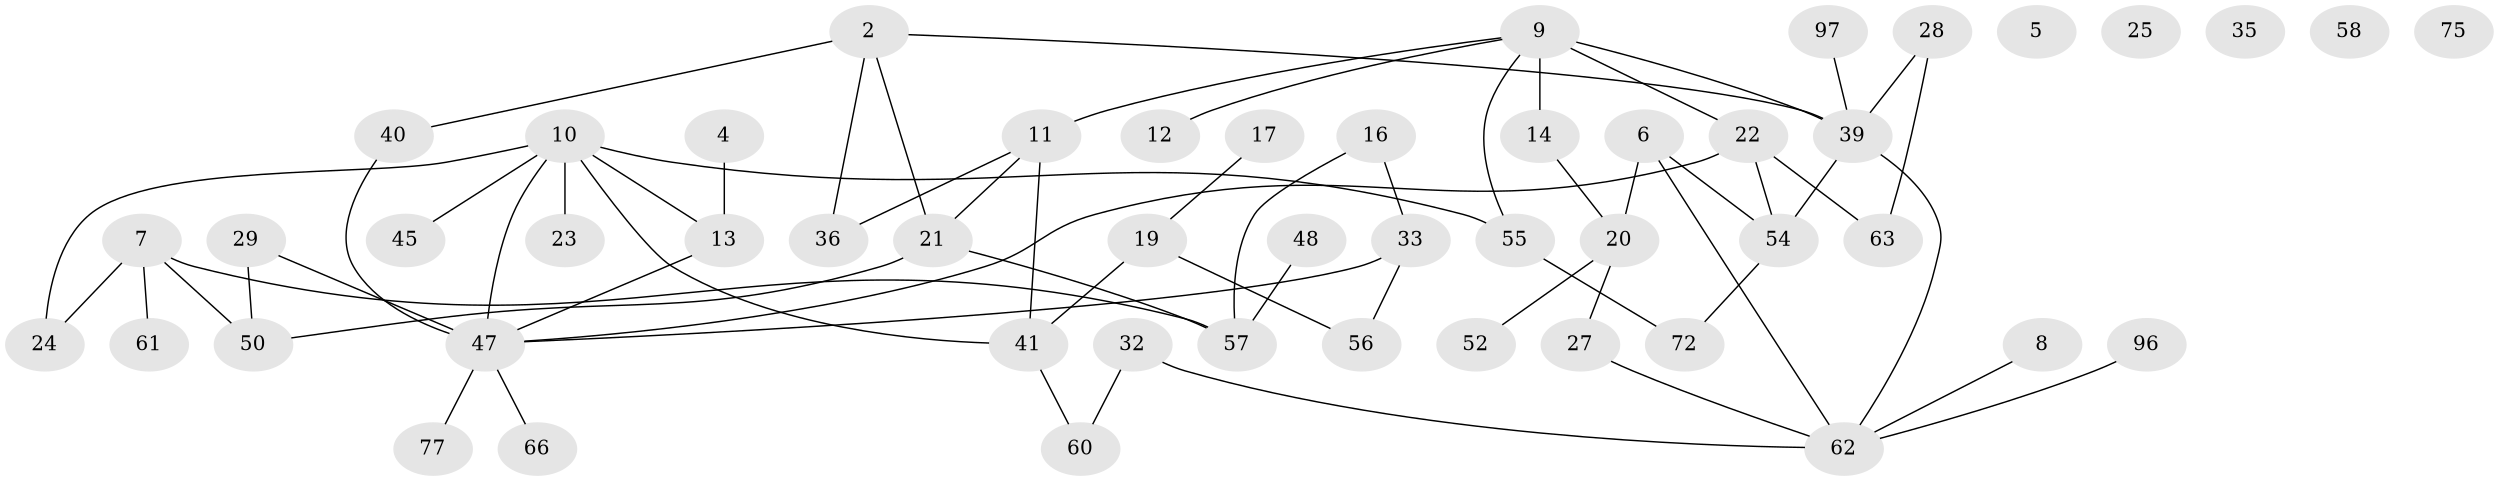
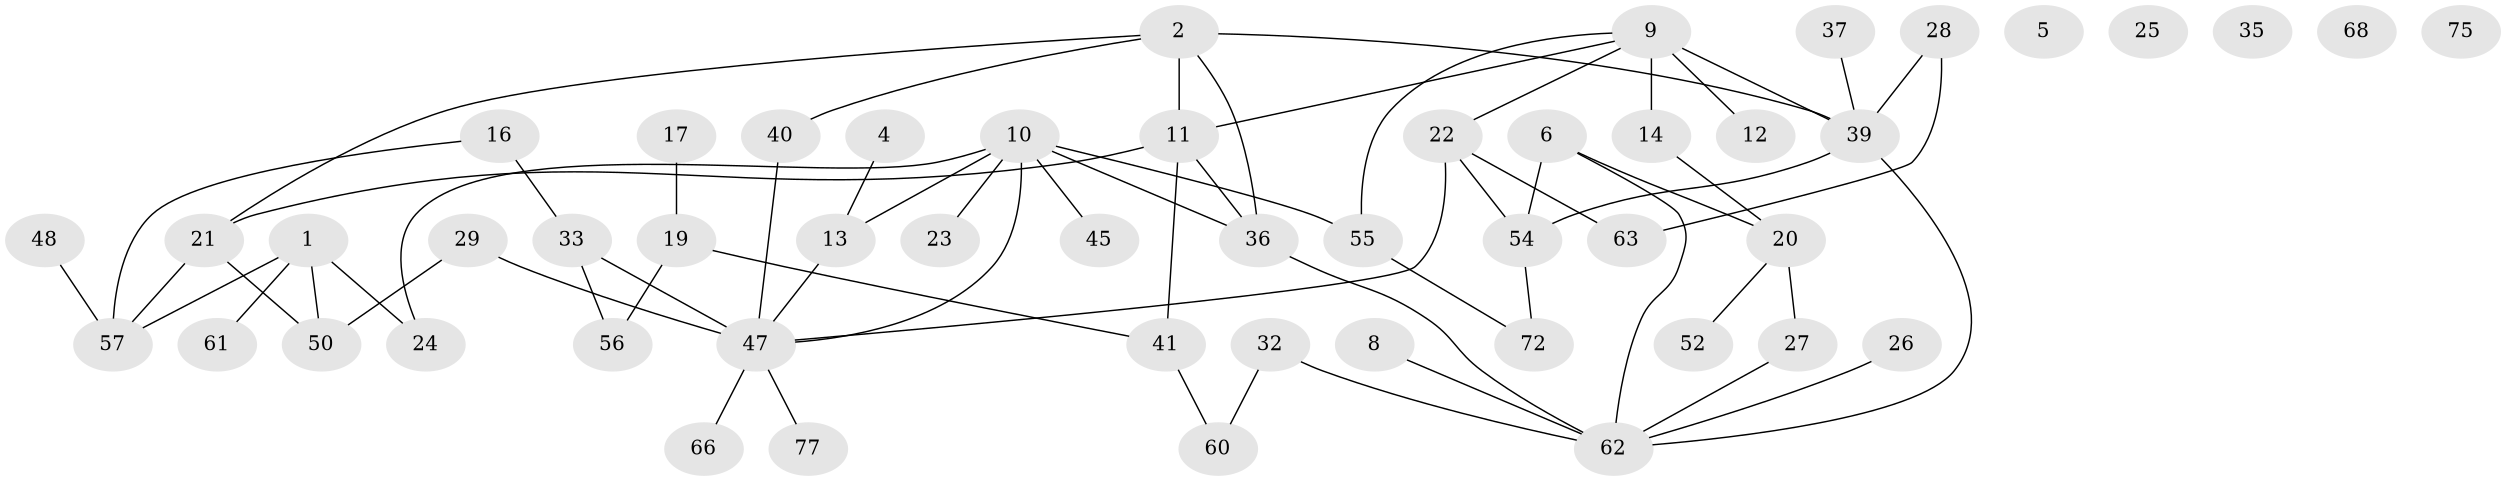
node "97": label "97" -> "37"
node "58": label "58" -> "68"
edge "2" -- "11": added
node "7": label "7" -> "1"
edge "10" -- "41": now "10" -- "36"
edge "36" -- "62": added
node "96": label "96" -> "26"
